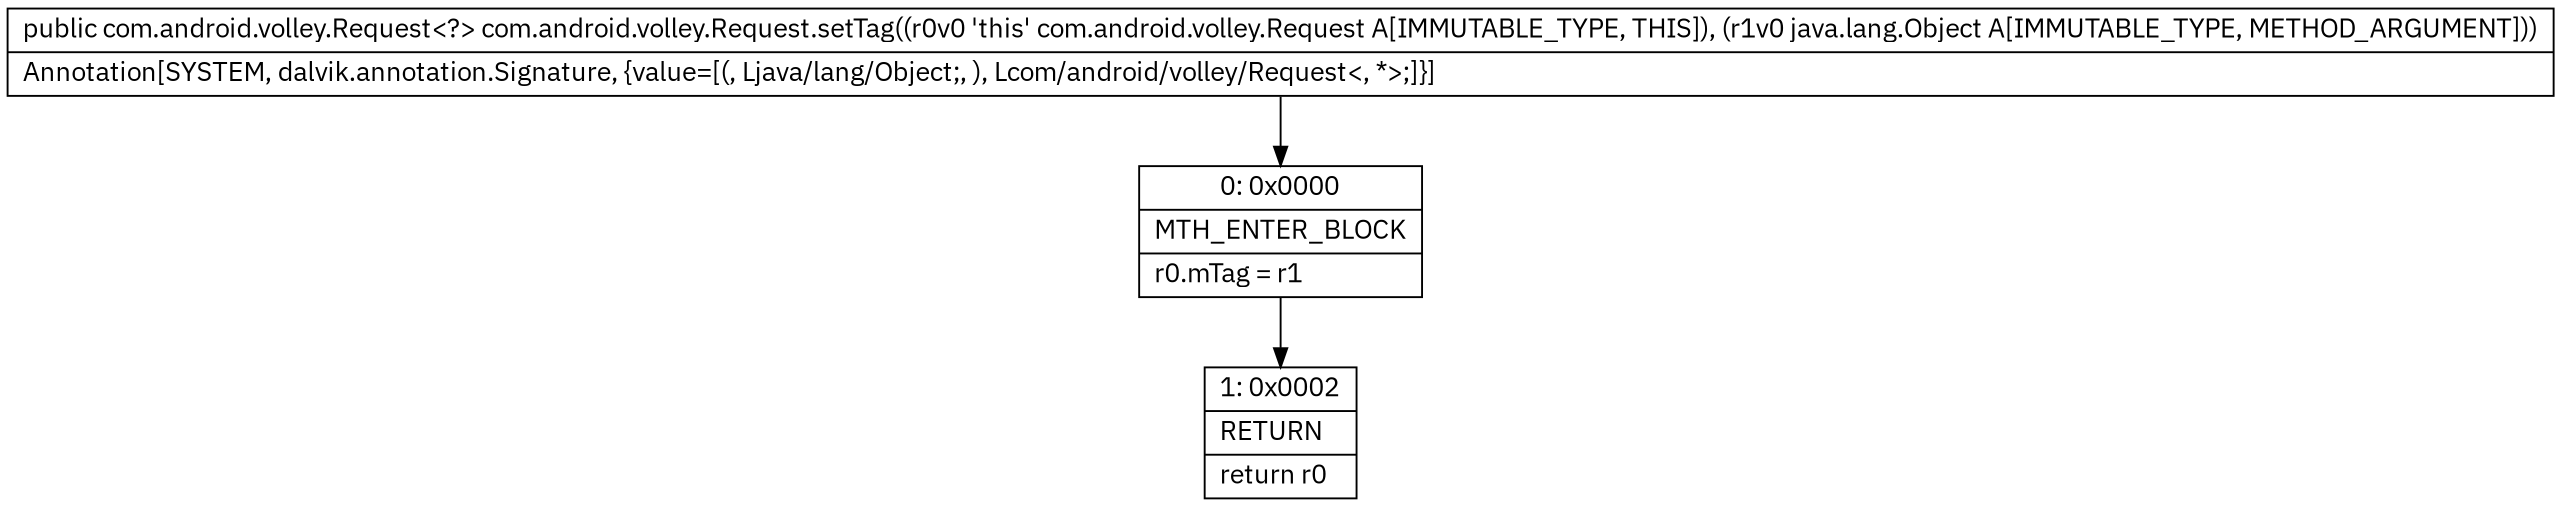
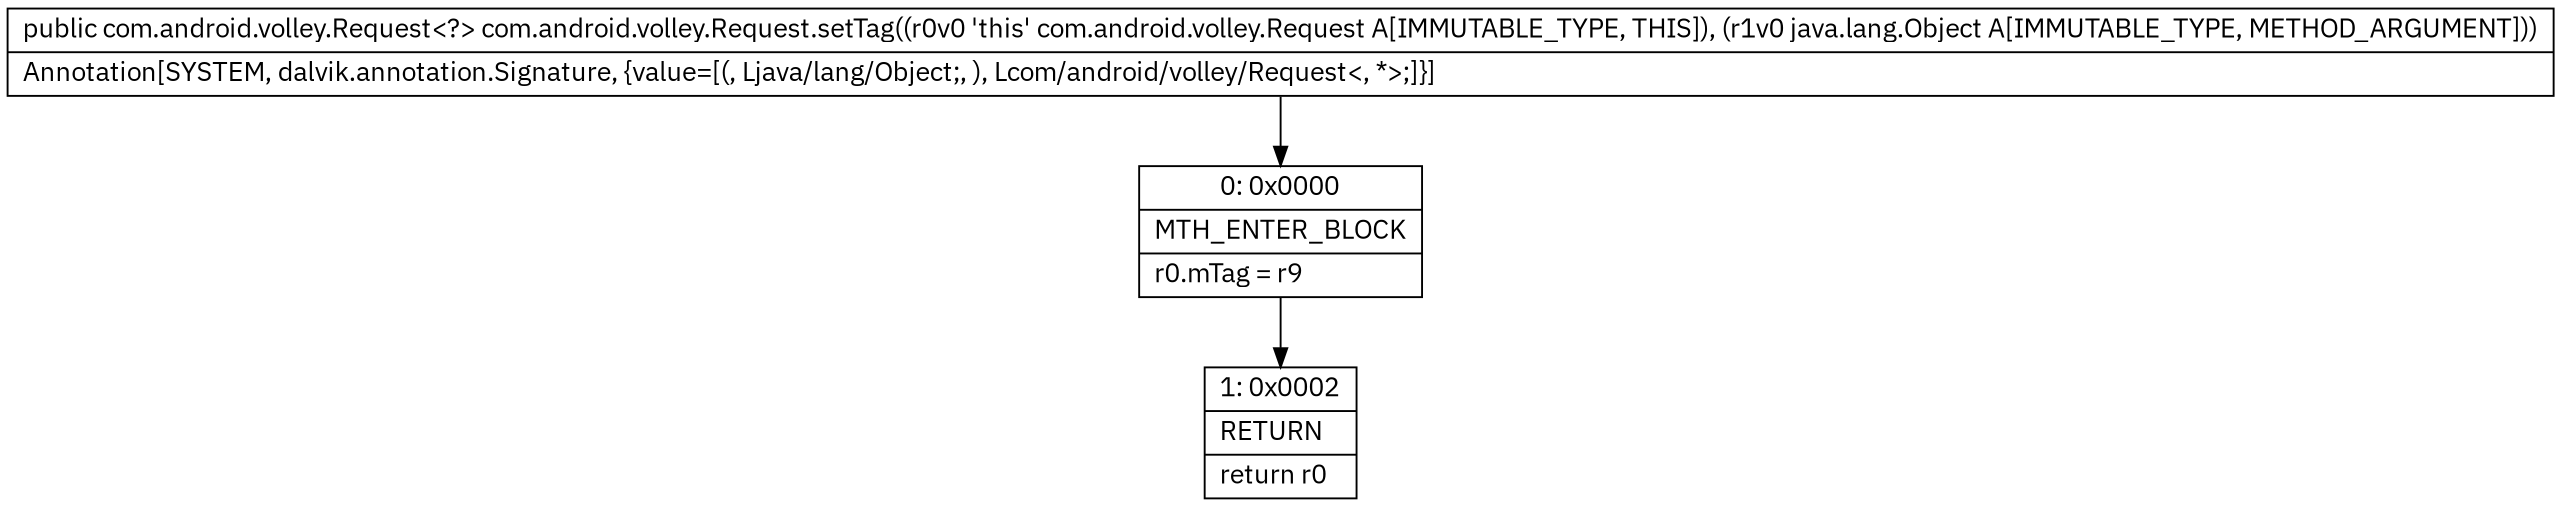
node "0: 0x0000": text "r0.mTag = r1" -> "r0.mTag = r9"
